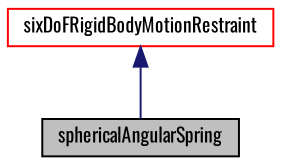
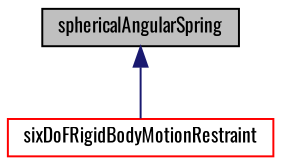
edge "sphericalAngularSpring" -> "sixDoFRigidBodyMotionRestraint": reversed
